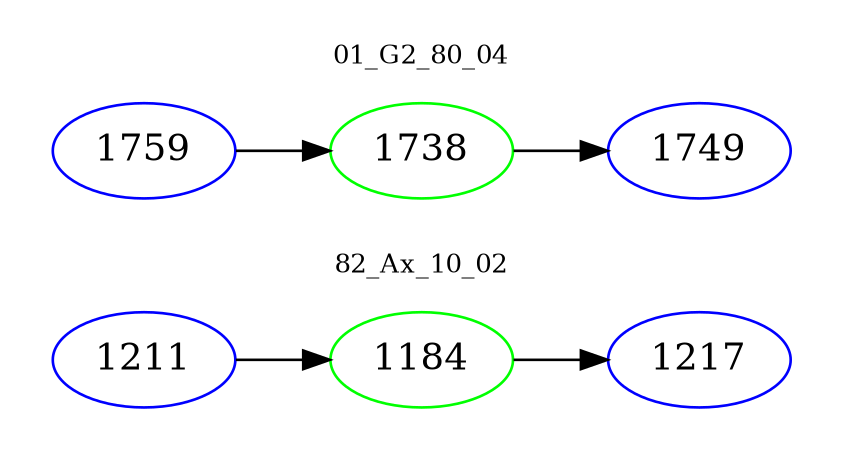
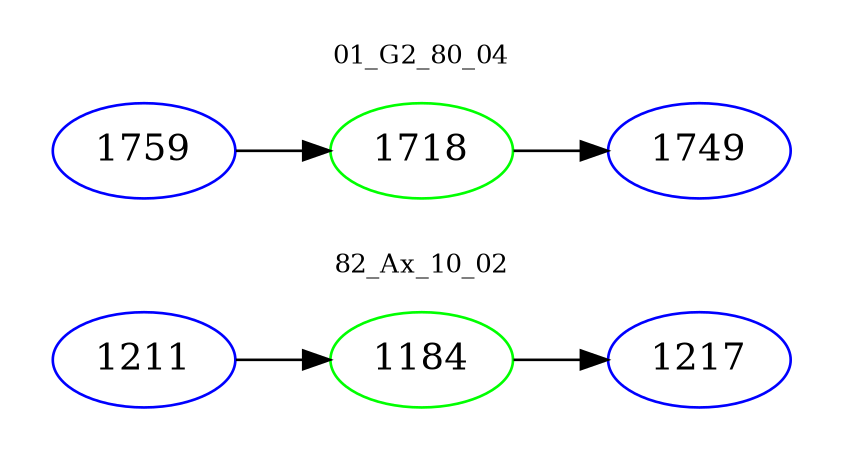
node "1738": label "1738" -> "1718"
